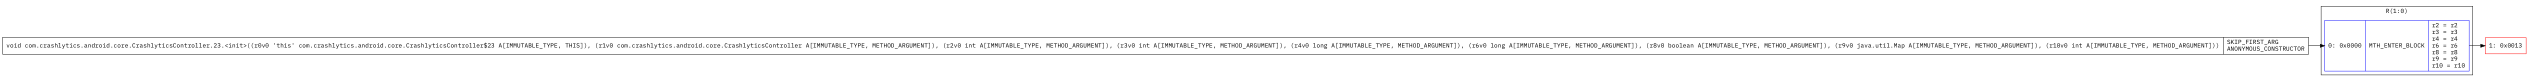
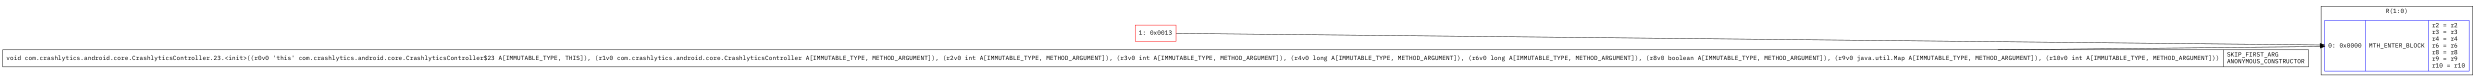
edge "0: 0x0000" -> "1: 0x0013": reversed
